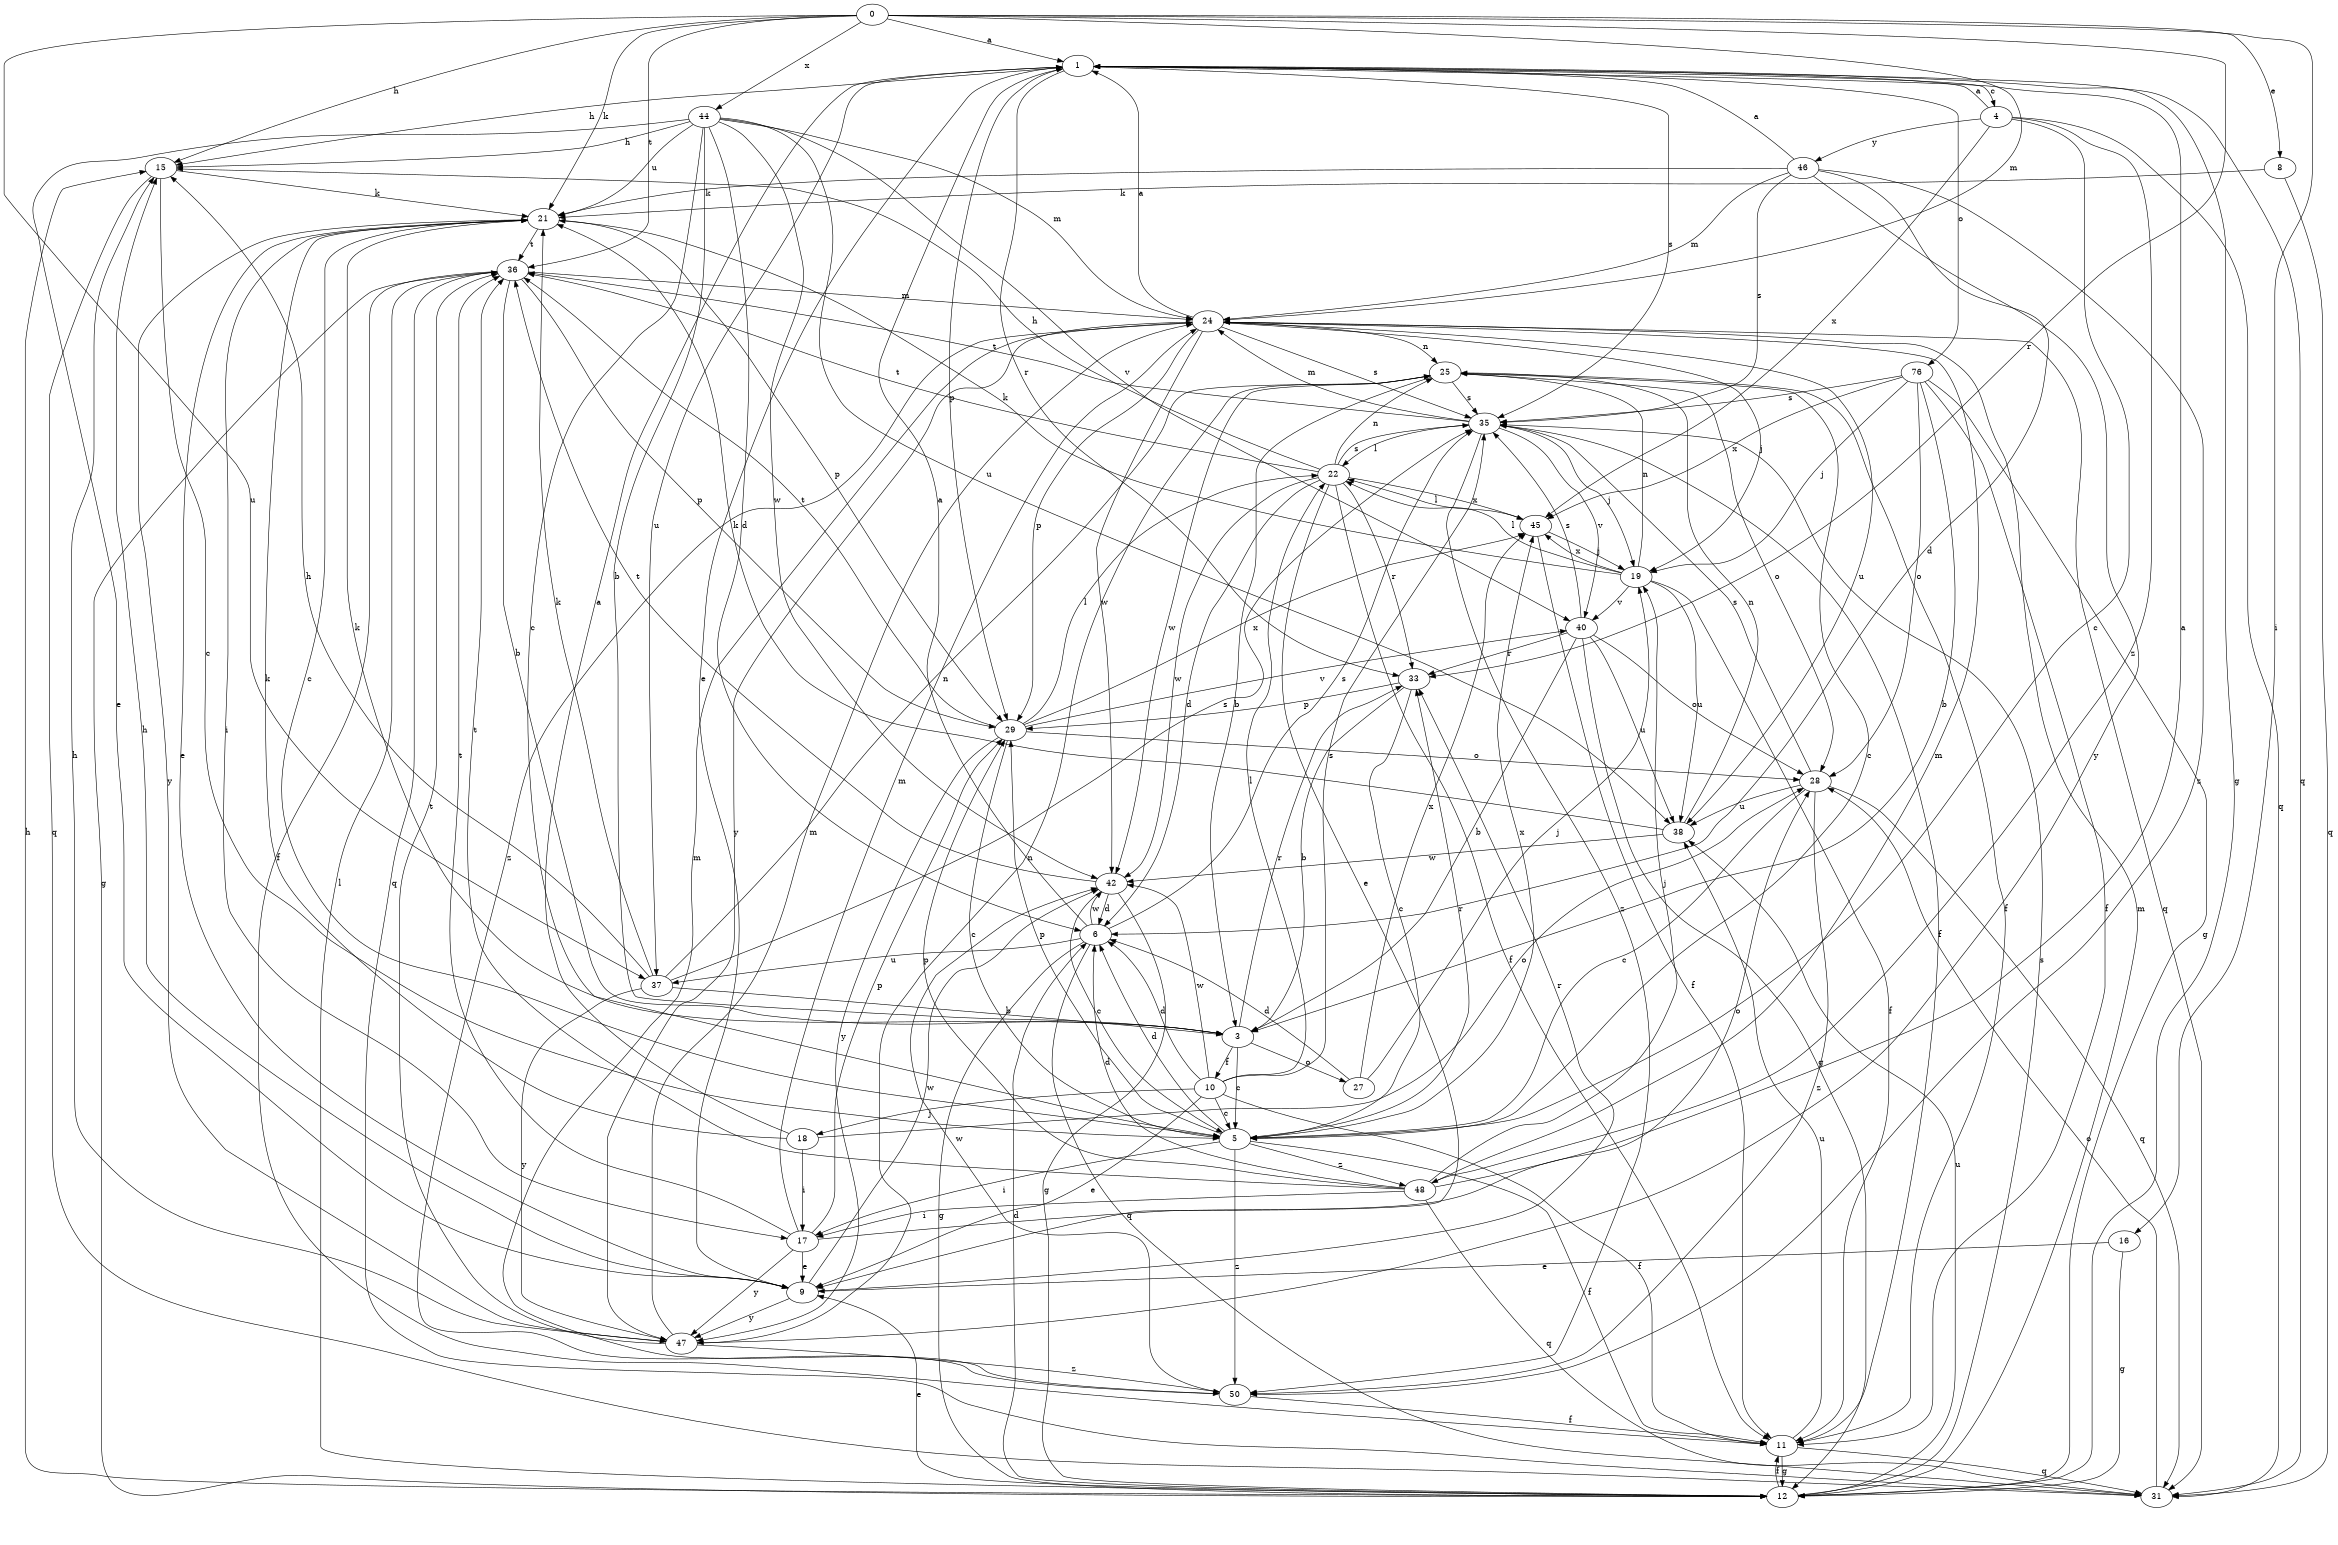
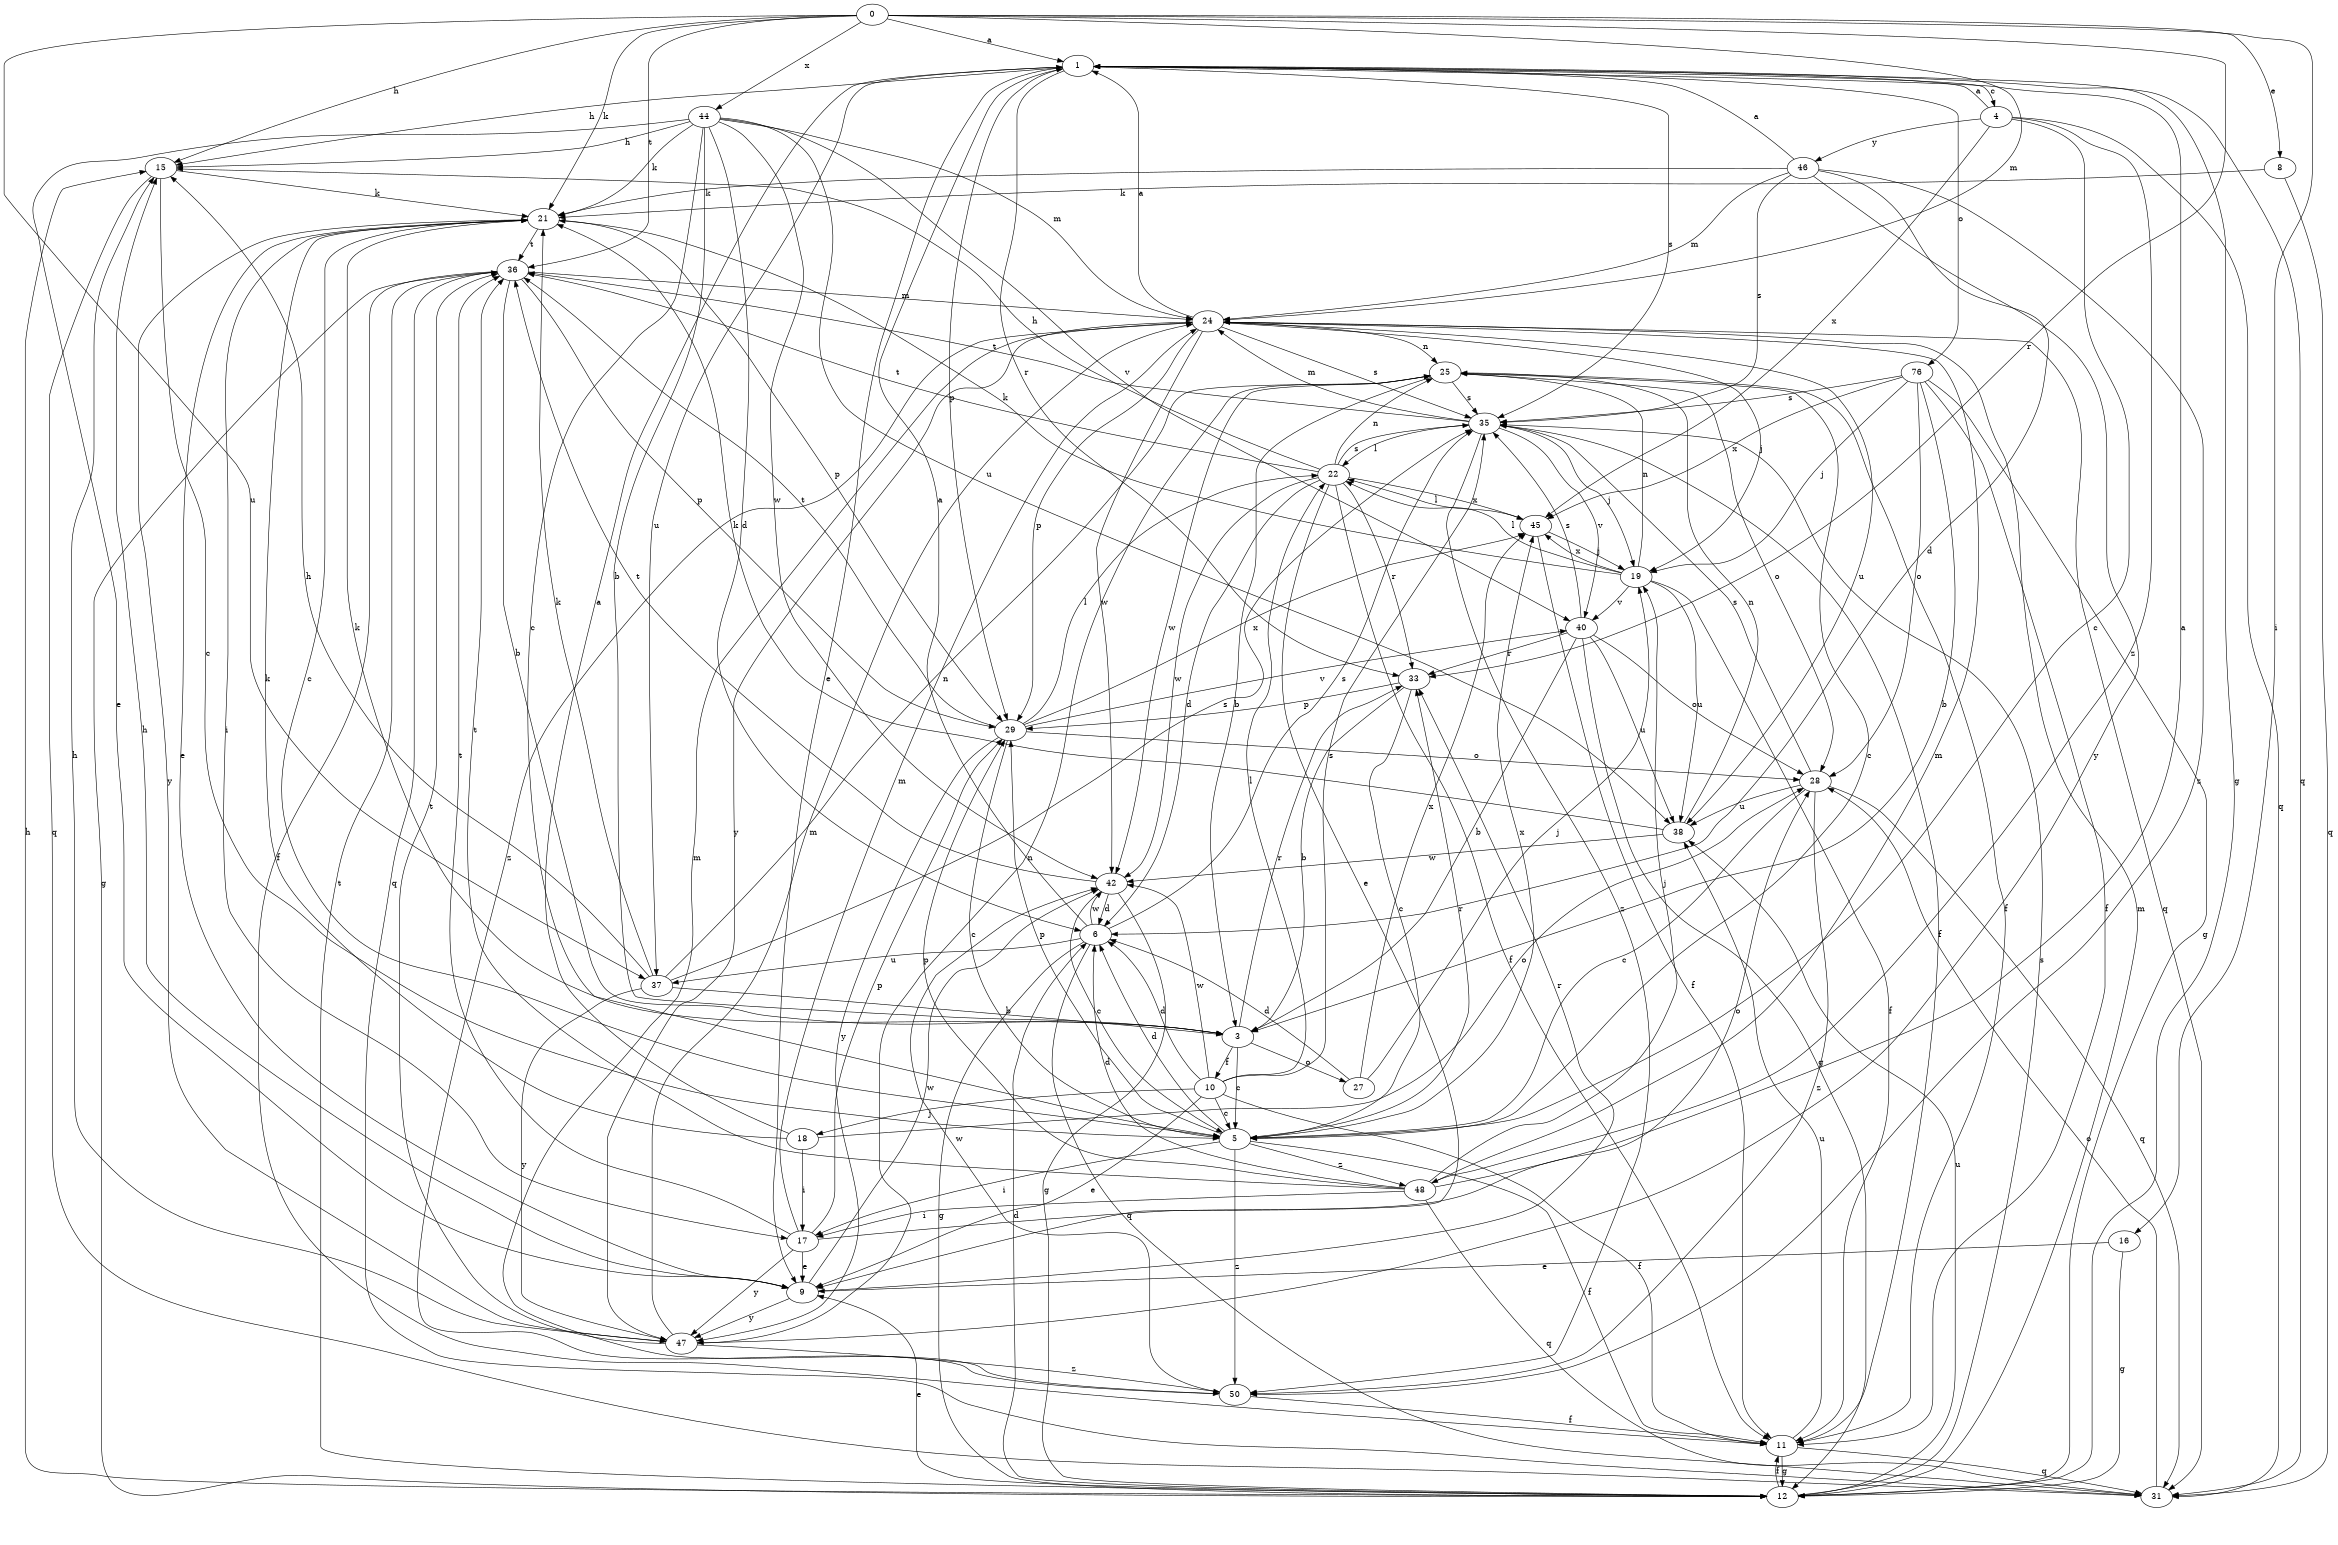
edge "44" -> "21": label "u" -> "k"
edge "9" -> "1": reversed
edge "12" -> "36": label "l" -> "t"
